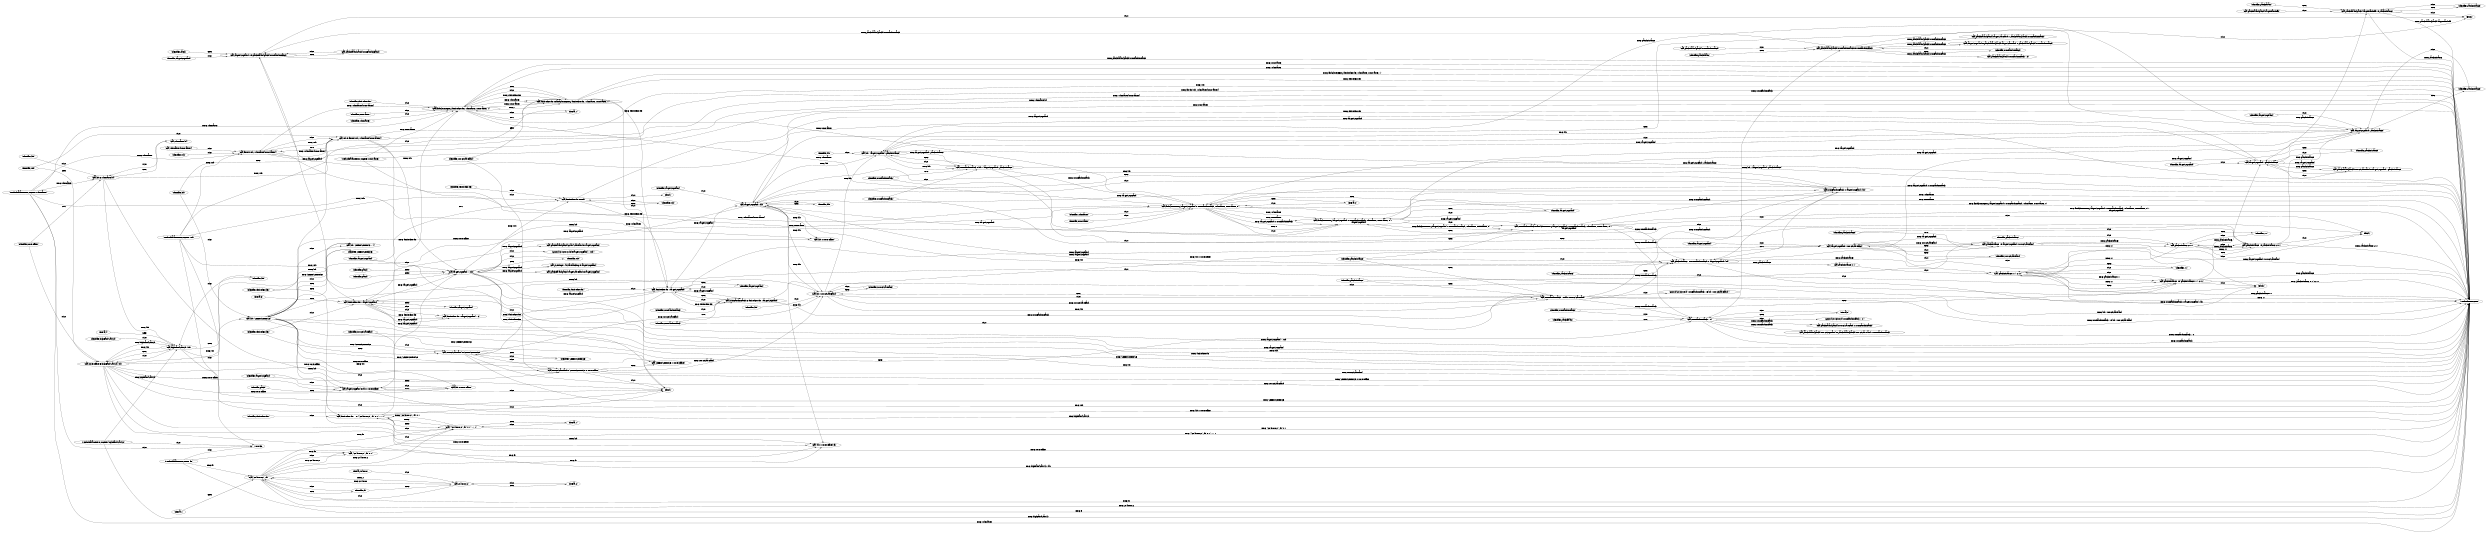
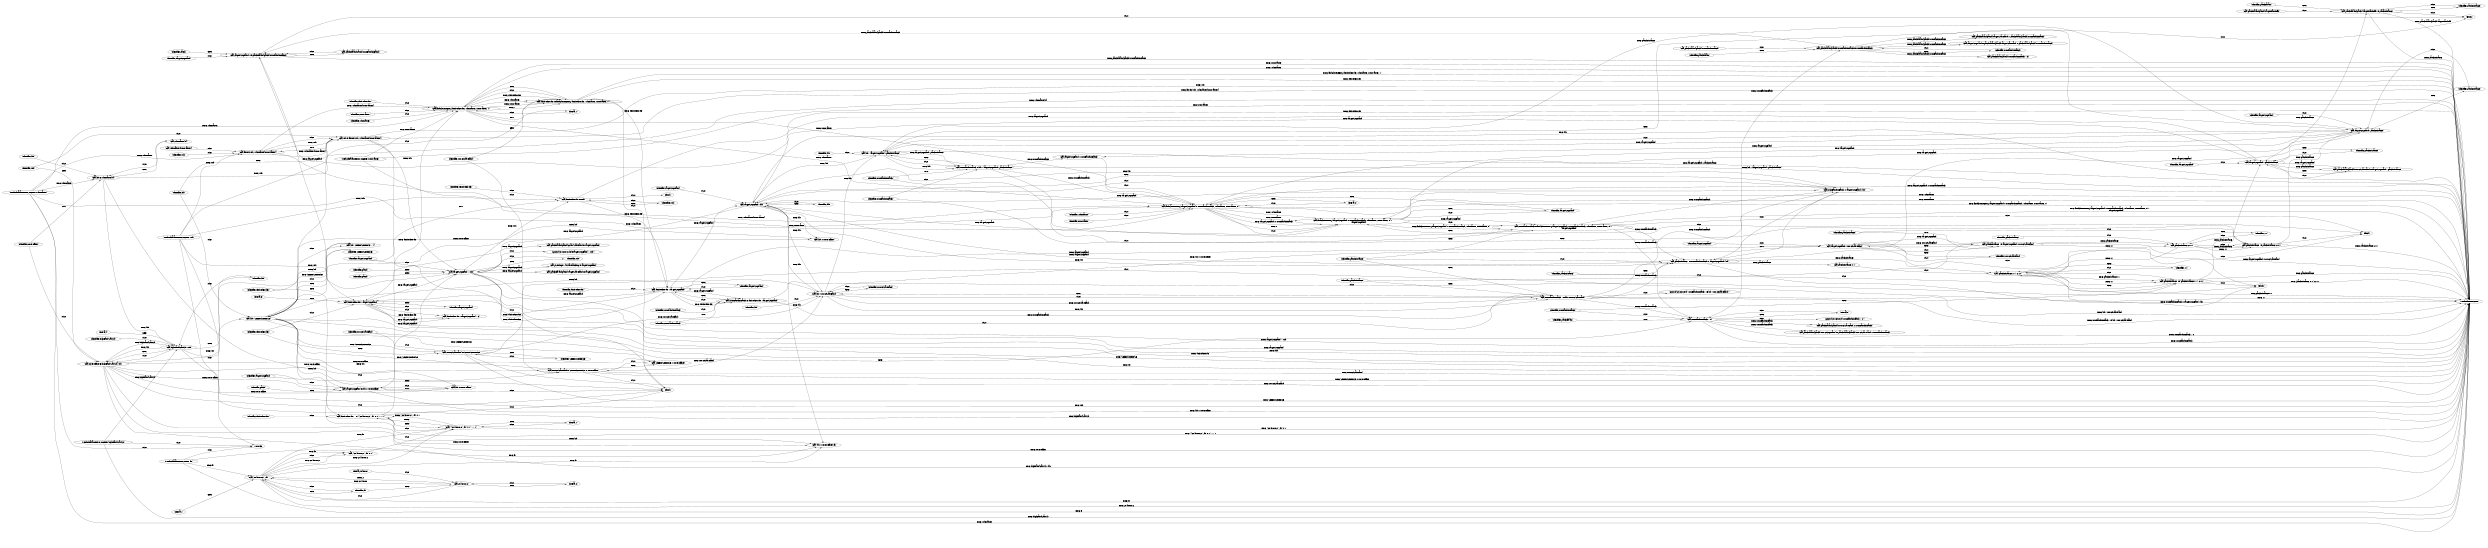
edge "(Call,fixMin(usb, v_k_master[numMaster]))" -> "(MethodReturn,RET)": removed, label "DDG: v_k_master[numMaster]"
node "(Call,targetStopBand + numBandsInPatch)": added
edge "(Call,patchDistance   = patchDistance & ~1)" -> "(Call,patchDistance & ~1)": removed, label "CFG:"
node "(Call,highBandStartSb - lsb)": label "(Call,highBandStartSb - lsb)" -> "(Call,highBandStartSb - usb)"
edge "(Call,sourceStartBand = SHIFT_START_SB)" -> "(Call,sourceStartBand = SHIFT_START_SB + xoverOffset)": now "(Call,SHIFT_START_SB + xoverOffset)" -> "(Call,sourceStartBand = SHIFT_START_SB + xoverOffset)"
